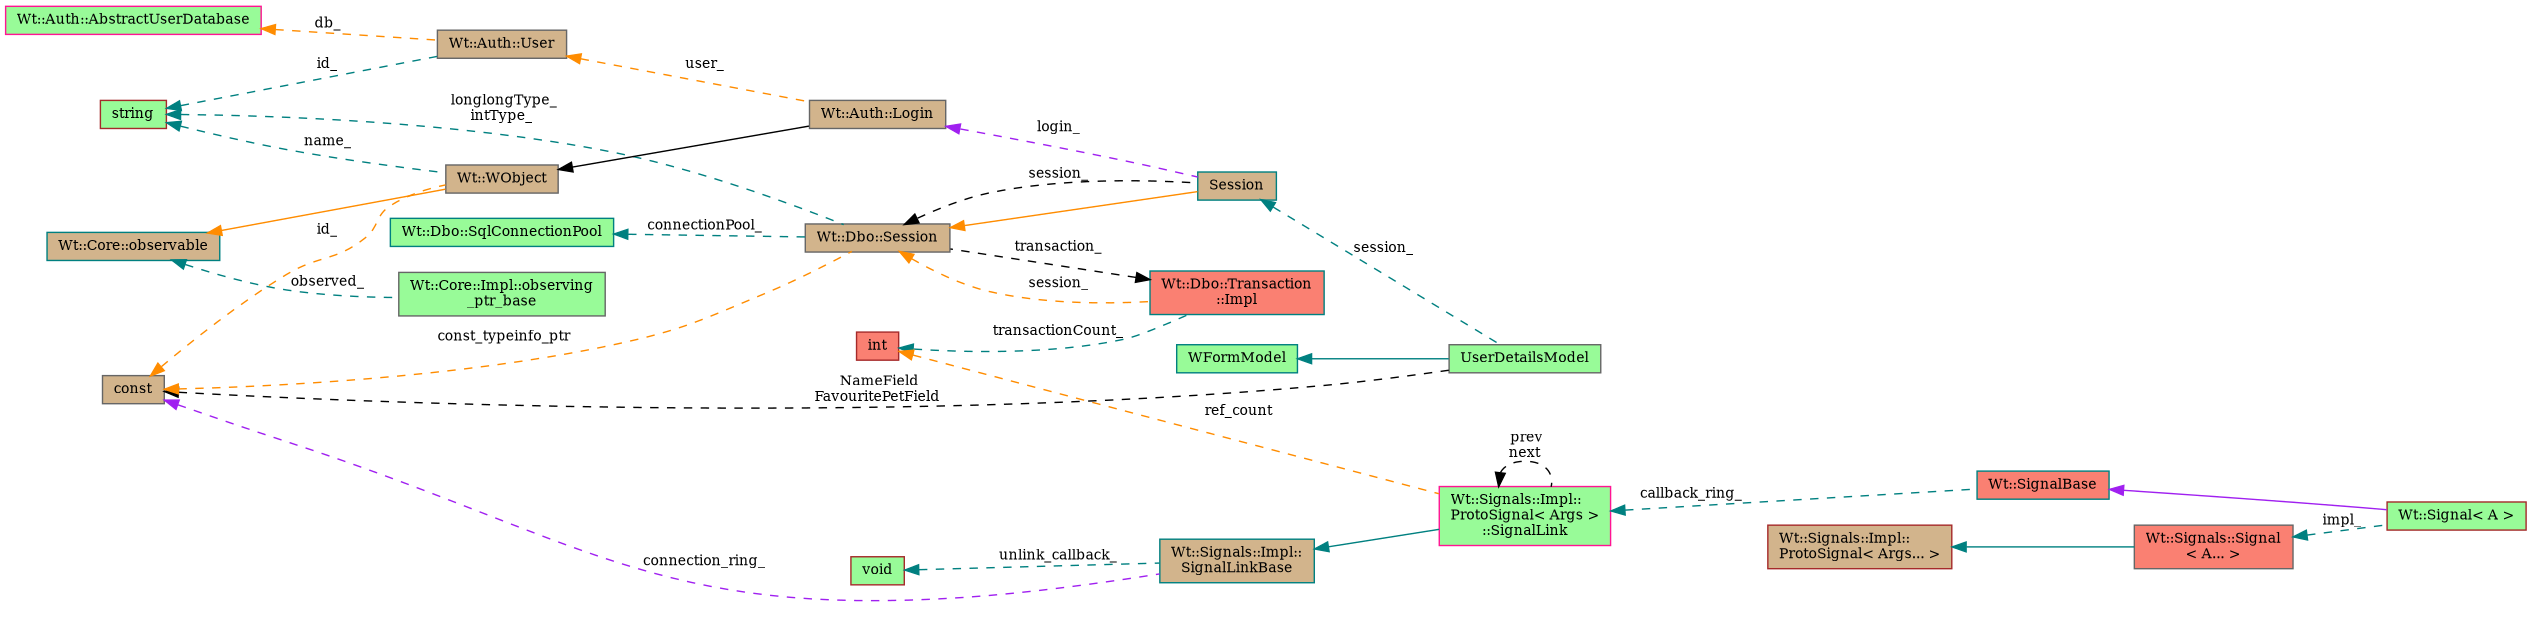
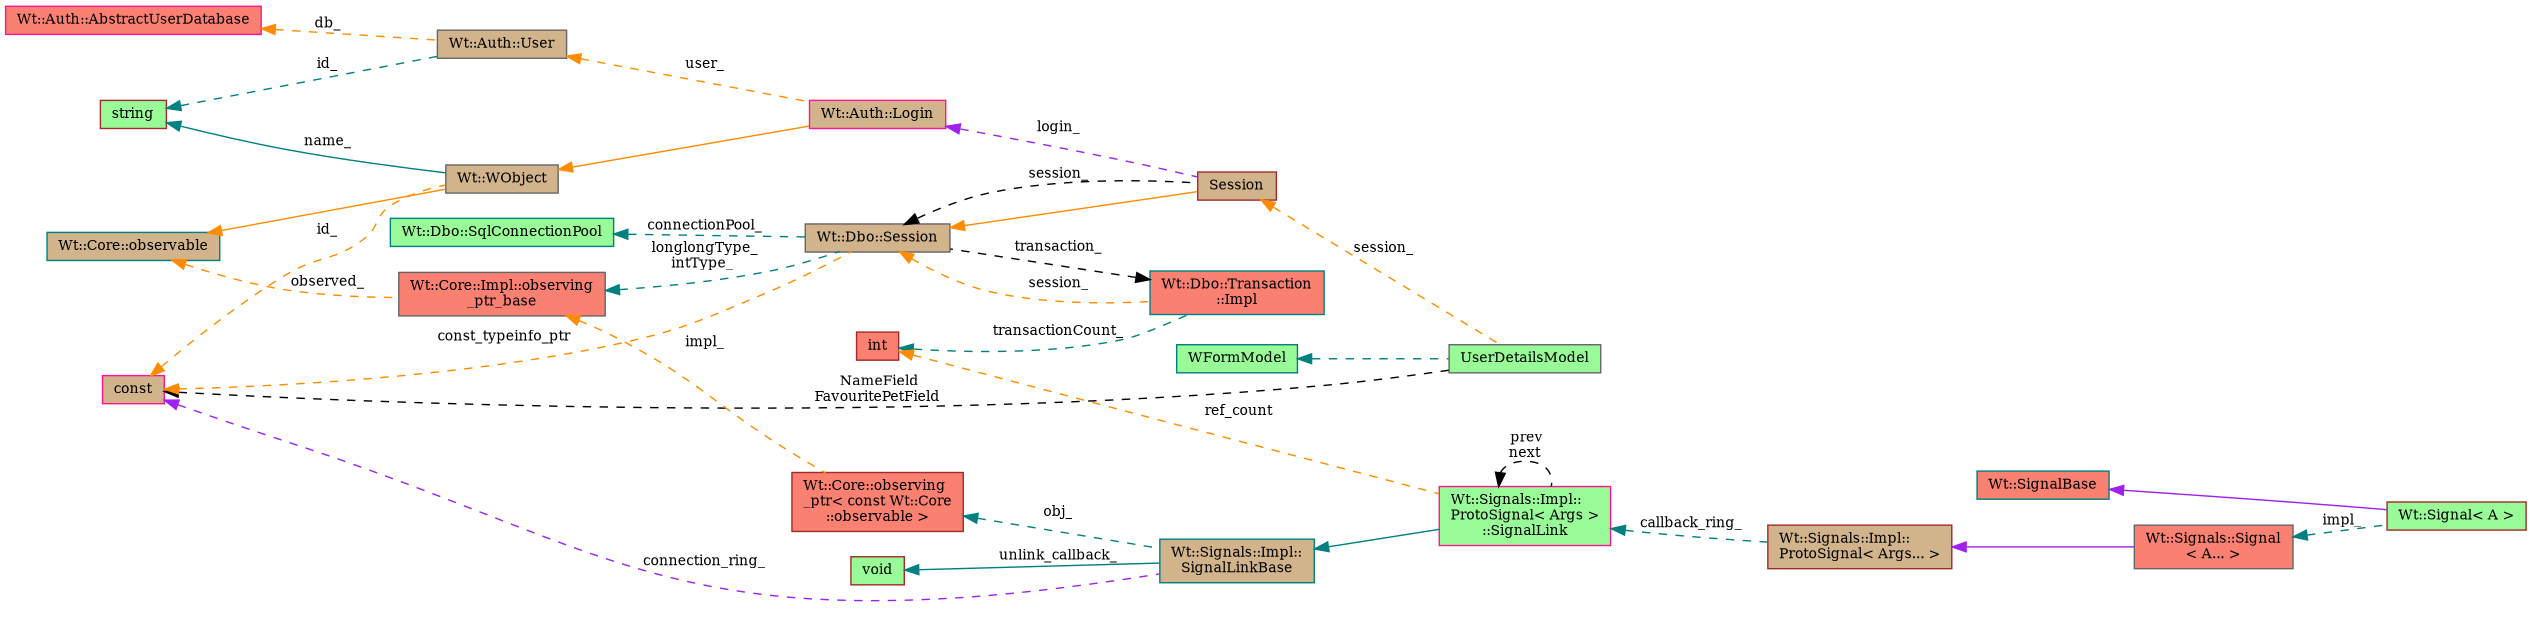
node "Wt::Auth::AbstractUserDatabase": fillcolor palegreen -> salmon
node "Wt::Auth::Login": color gray40 -> deeppink
edge "Wt::Dbo::Session" -> "string": now "Wt::Dbo::Session" -> "Wt::Core::Impl::observing _ptr_base"
edge "Wt::Auth::Login" -> "Wt::WObject": color black -> darkorange
edge "Wt::WObject" -> "string": style dashed -> solid
node "Session": color teal -> brown
edge "UserDetailsModel" -> "Session": color teal -> darkorange
edge "Wt::Core::Impl::observing _ptr_base" -> "Wt::Core::observable": color teal -> darkorange
node "Wt::Core::Impl::observing _ptr_base": fillcolor palegreen -> salmon
edge "UserDetailsModel" -> "WFormModel": style solid -> dashed
node "const": color gray40 -> deeppink
edge "Wt::SignalBase" -> "Wt::Signals::Impl:: ProtoSignal< Args > ::SignalLink": now "Wt::Signals::Impl:: ProtoSignal< Args... >" -> "Wt::Signals::Impl:: ProtoSignal< Args > ::SignalLink"
node "Wt::Core::observing _ptr< const Wt::Core ::observable >": added
edge "Wt::Signals::Signal < A... >" -> "Wt::Signals::Impl:: ProtoSignal< Args... >": color teal -> purple
edge "Wt::Signals::Impl:: SignalLinkBase" -> "void": style dashed -> solid
